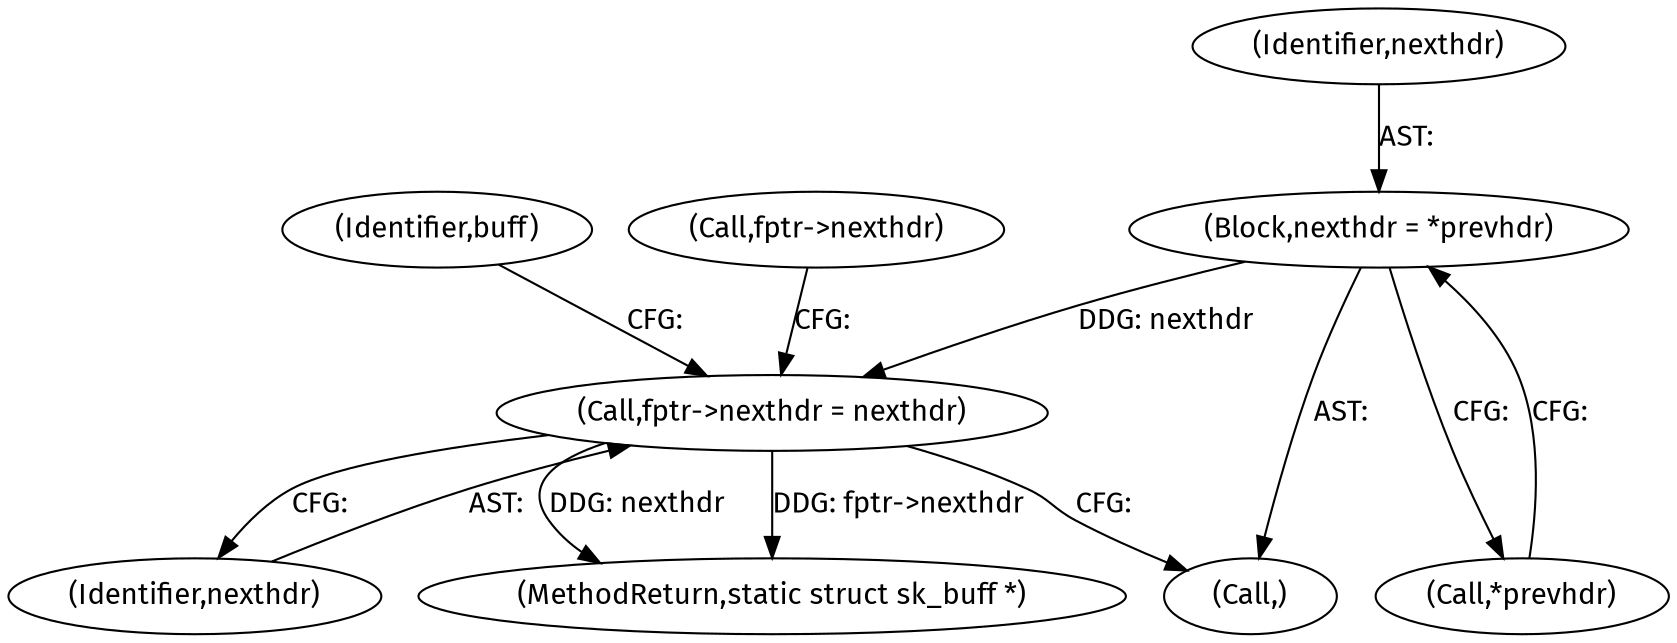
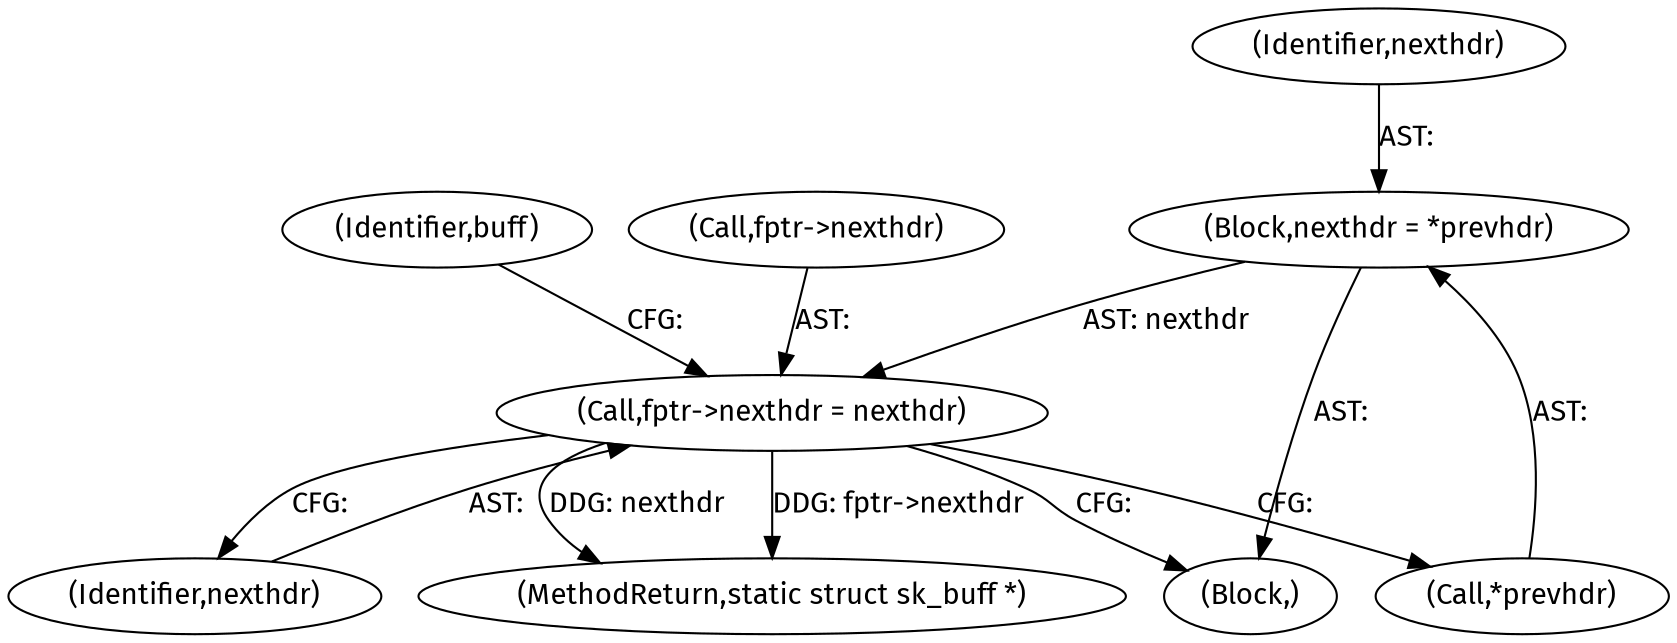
edge "(Call,fptr->nexthdr)" -> "(Call,fptr->nexthdr = nexthdr)": label "CFG: " -> "AST: "
edge "(Block,nexthdr = *prevhdr)" -> "(Call,fptr->nexthdr = nexthdr)": label "DDG: nexthdr" -> "AST: nexthdr"
edge "(Block,nexthdr = *prevhdr)" -> "(Call,*prevhdr)": now "(Call,fptr->nexthdr = nexthdr)" -> "(Call,*prevhdr)"
edge "(Call,*prevhdr)" -> "(Block,nexthdr = *prevhdr)": label "CFG: " -> "AST: "
node "(Call,)": label "(Call,)" -> "(Block,)"
